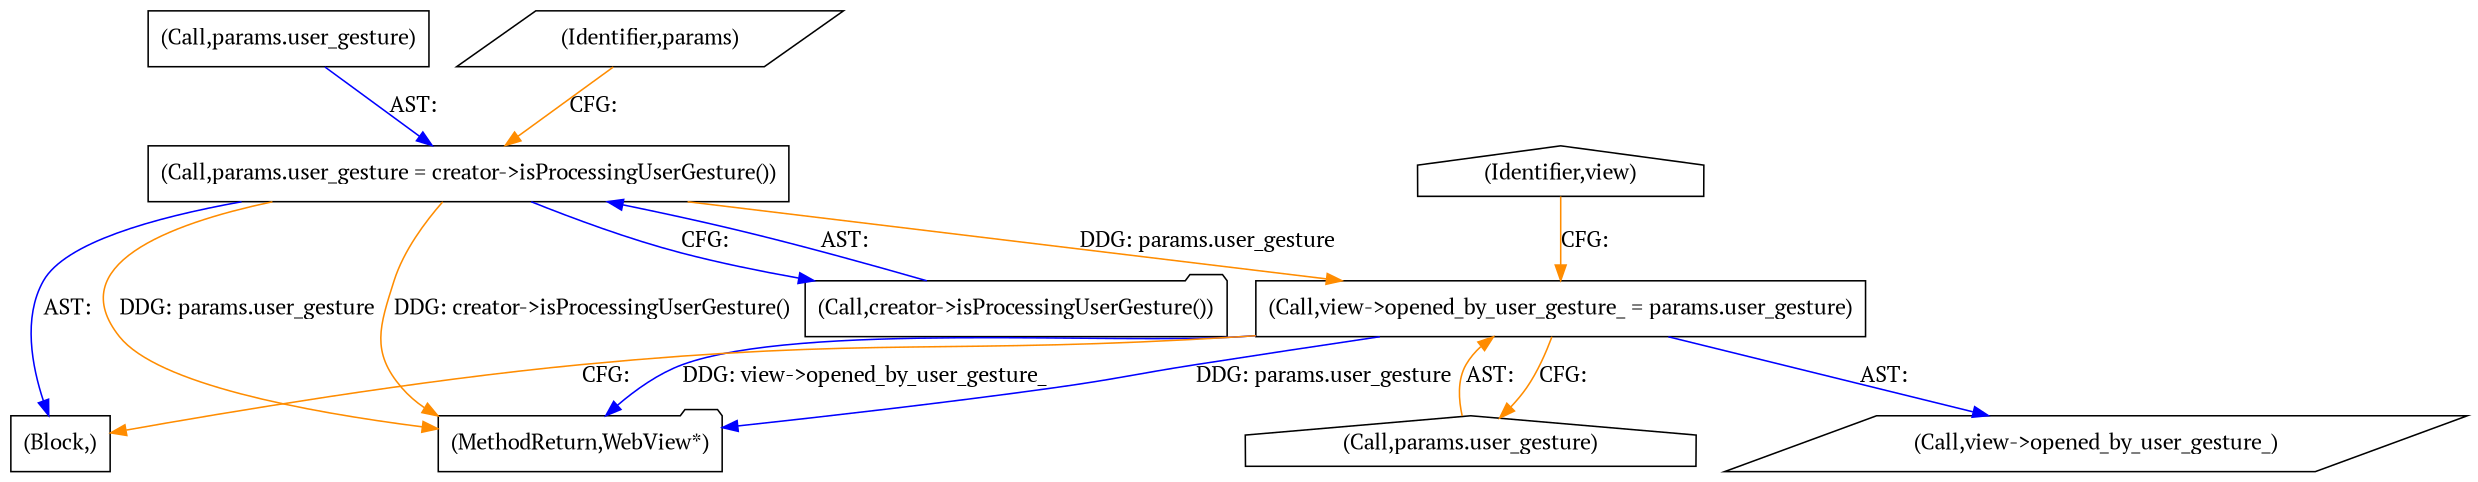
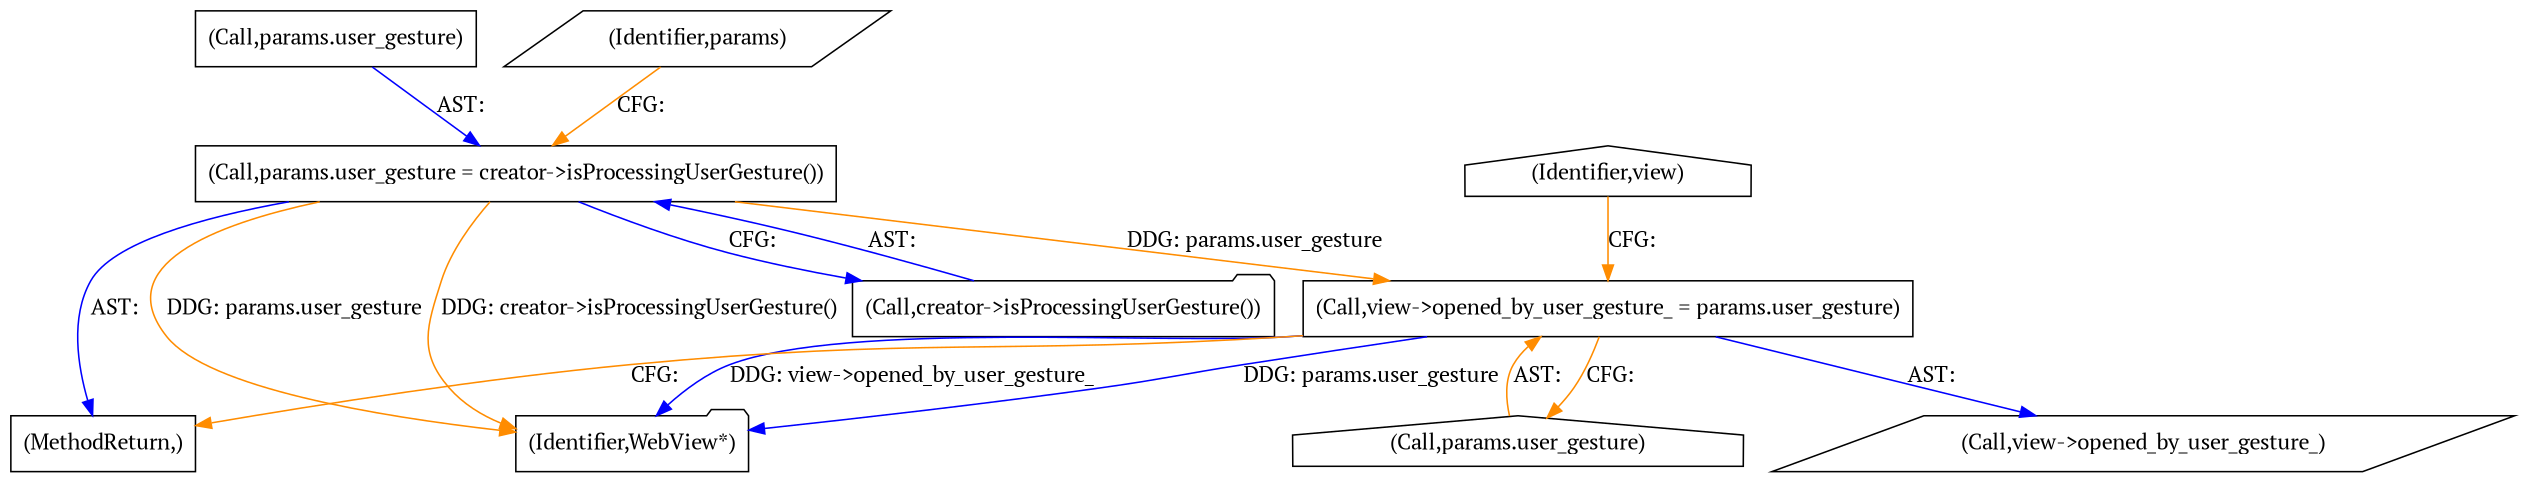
node "(Block,)": label "(Block,)" -> "(MethodReturn,)"
node "(MethodReturn,WebView*)": label "(MethodReturn,WebView*)" -> "(Identifier,WebView*)"
